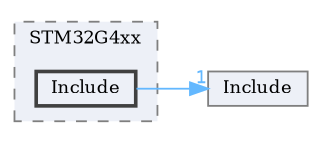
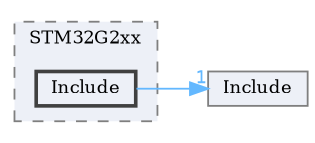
cluster "STM32G4xx": label "STM32G4xx" -> "STM32G2xx"
